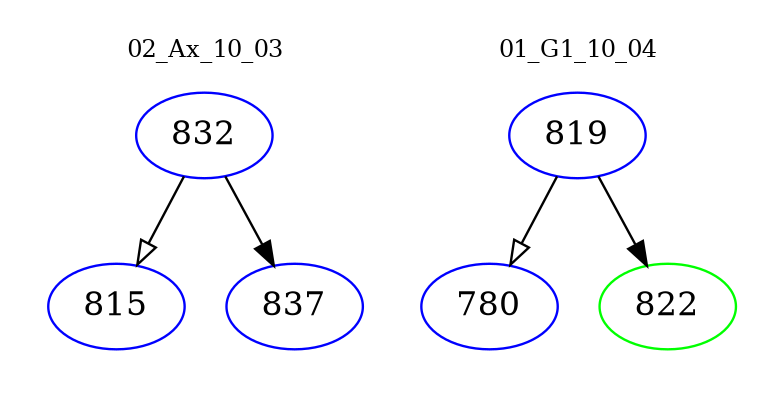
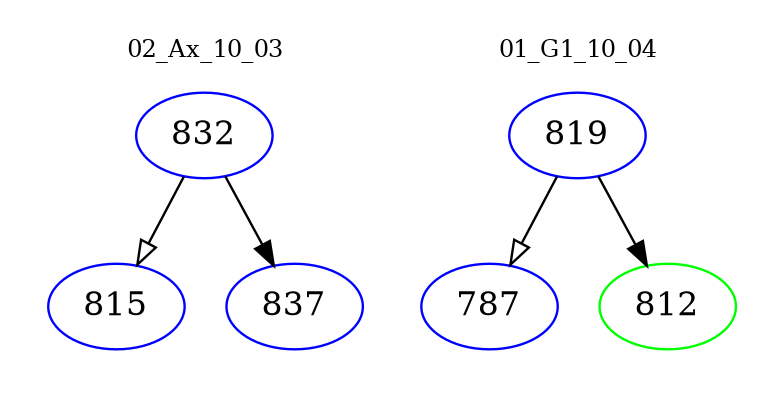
node "780": label "780" -> "787"
node "822": label "822" -> "812"
